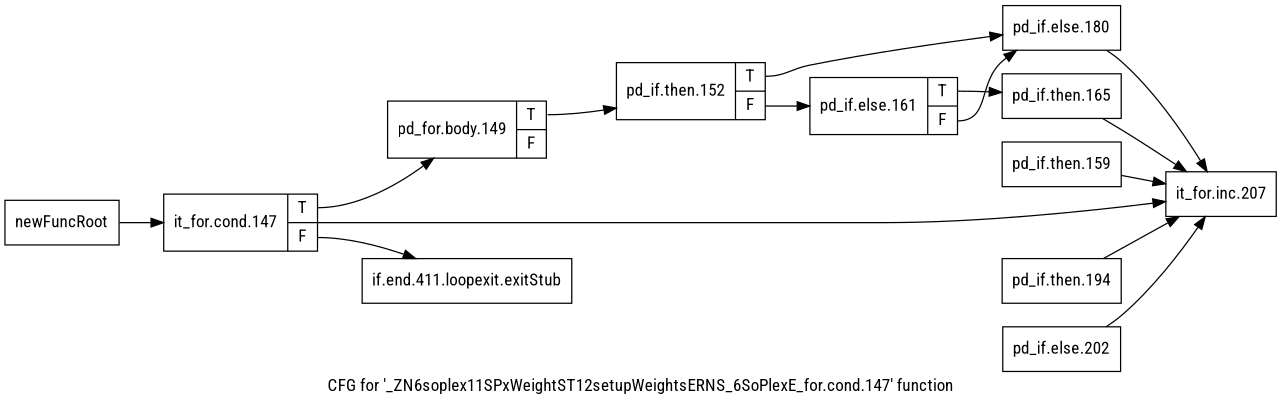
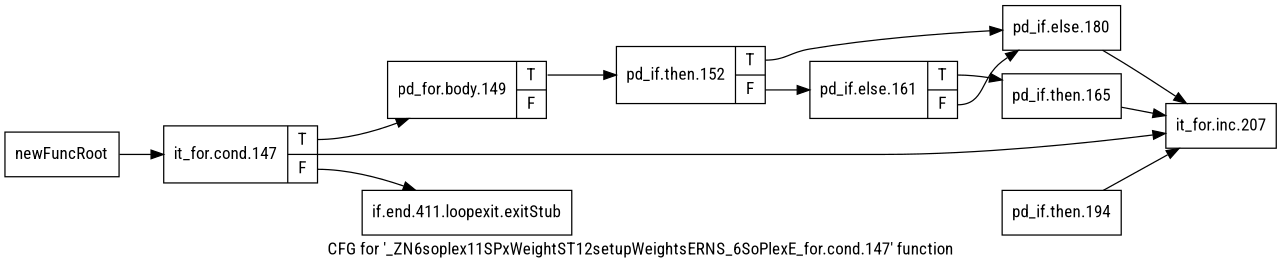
node "pd_if.then.159": removed
node "pd_if.else.202": removed
